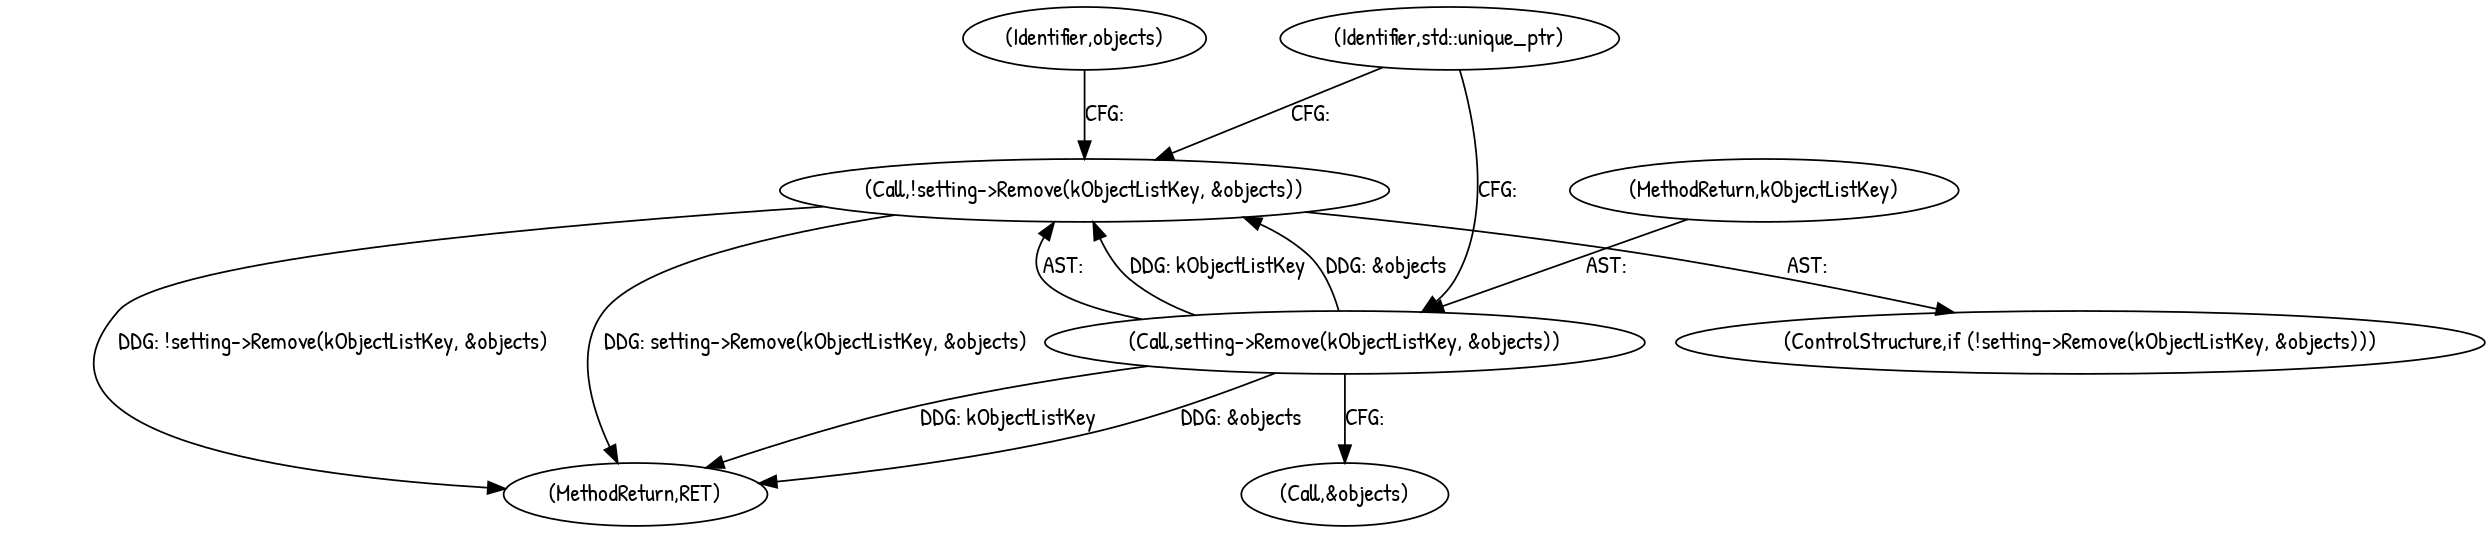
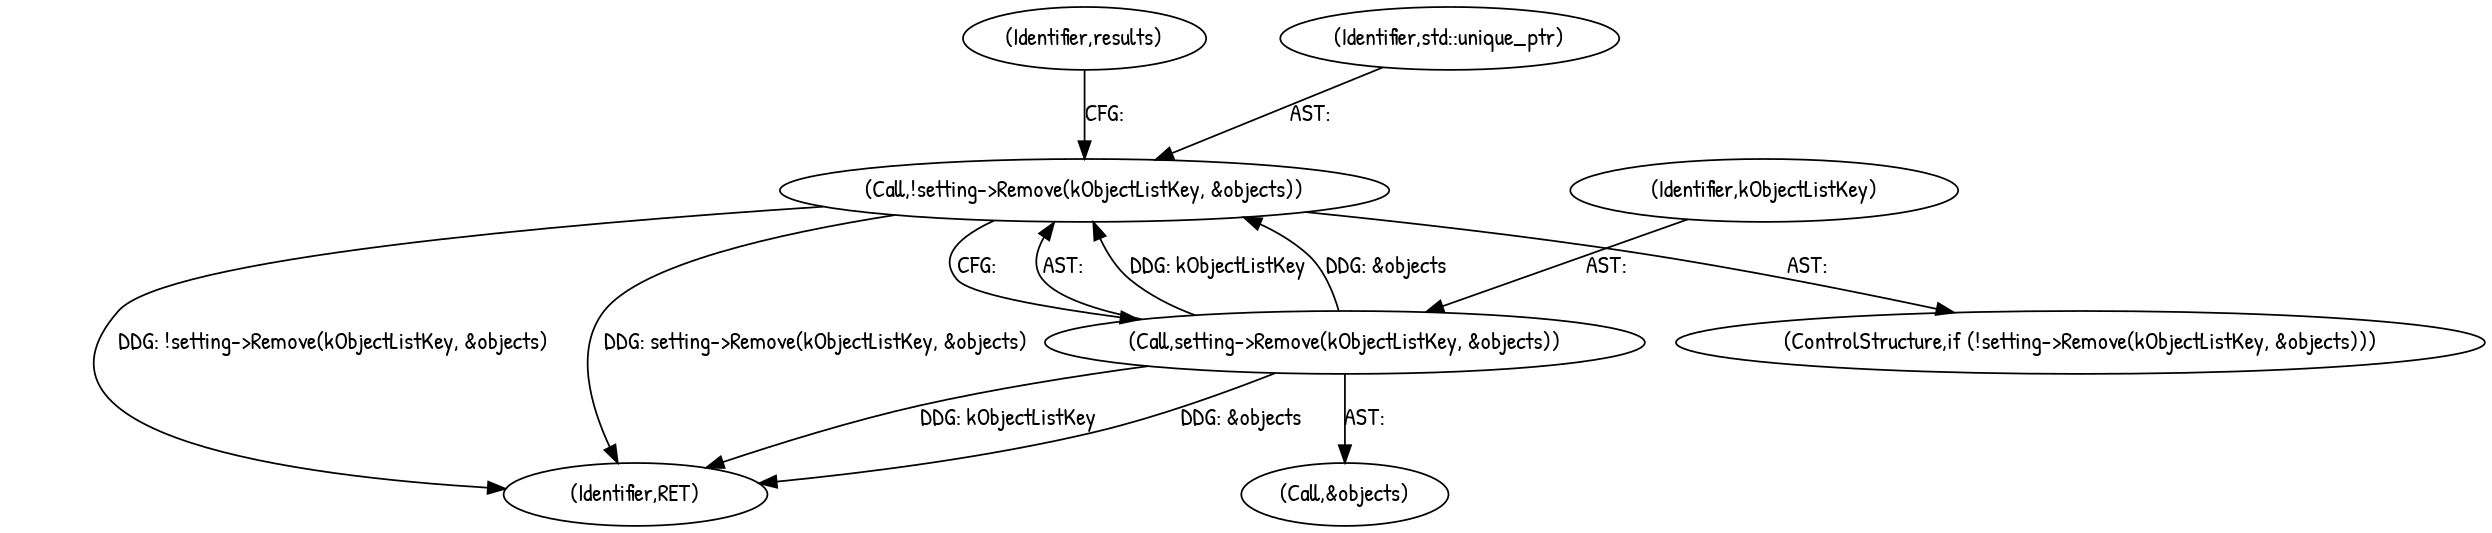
node "(Identifier,objects)": label "(Identifier,objects)" -> "(Identifier,results)"
edge "(Identifier,std::unique_ptr)" -> "(Call,!setting->Remove(kObjectListKey, &objects))": label "CFG: " -> "AST: "
edge "(Identifier,std::unique_ptr)" -> "(Call,setting->Remove(kObjectListKey, &objects))": now "(Call,!setting->Remove(kObjectListKey, &objects))" -> "(Call,setting->Remove(kObjectListKey, &objects))"
node "(MethodReturn,kObjectListKey)": label "(MethodReturn,kObjectListKey)" -> "(Identifier,kObjectListKey)"
edge "(Call,setting->Remove(kObjectListKey, &objects))" -> "(Call,&objects)": label "CFG: " -> "AST: "
node "(MethodReturn,RET)": label "(MethodReturn,RET)" -> "(Identifier,RET)"
